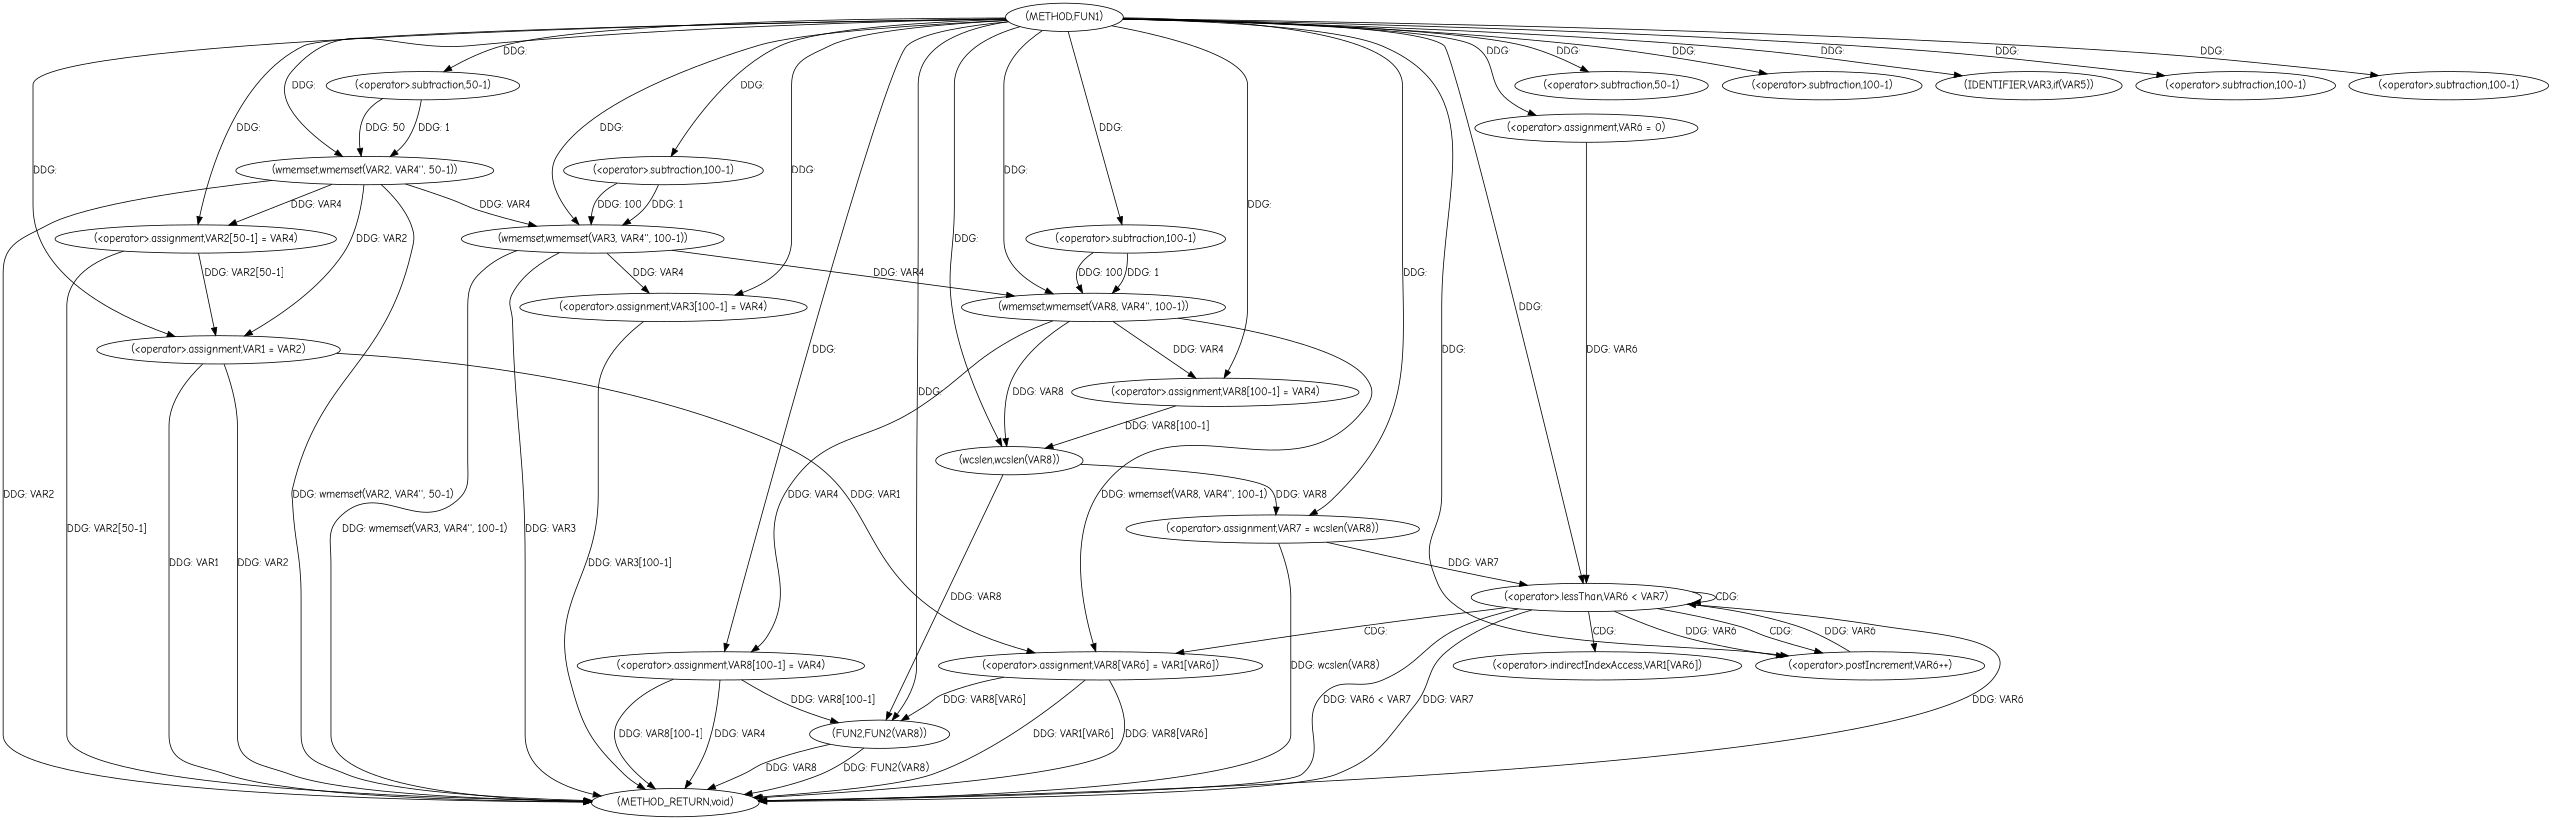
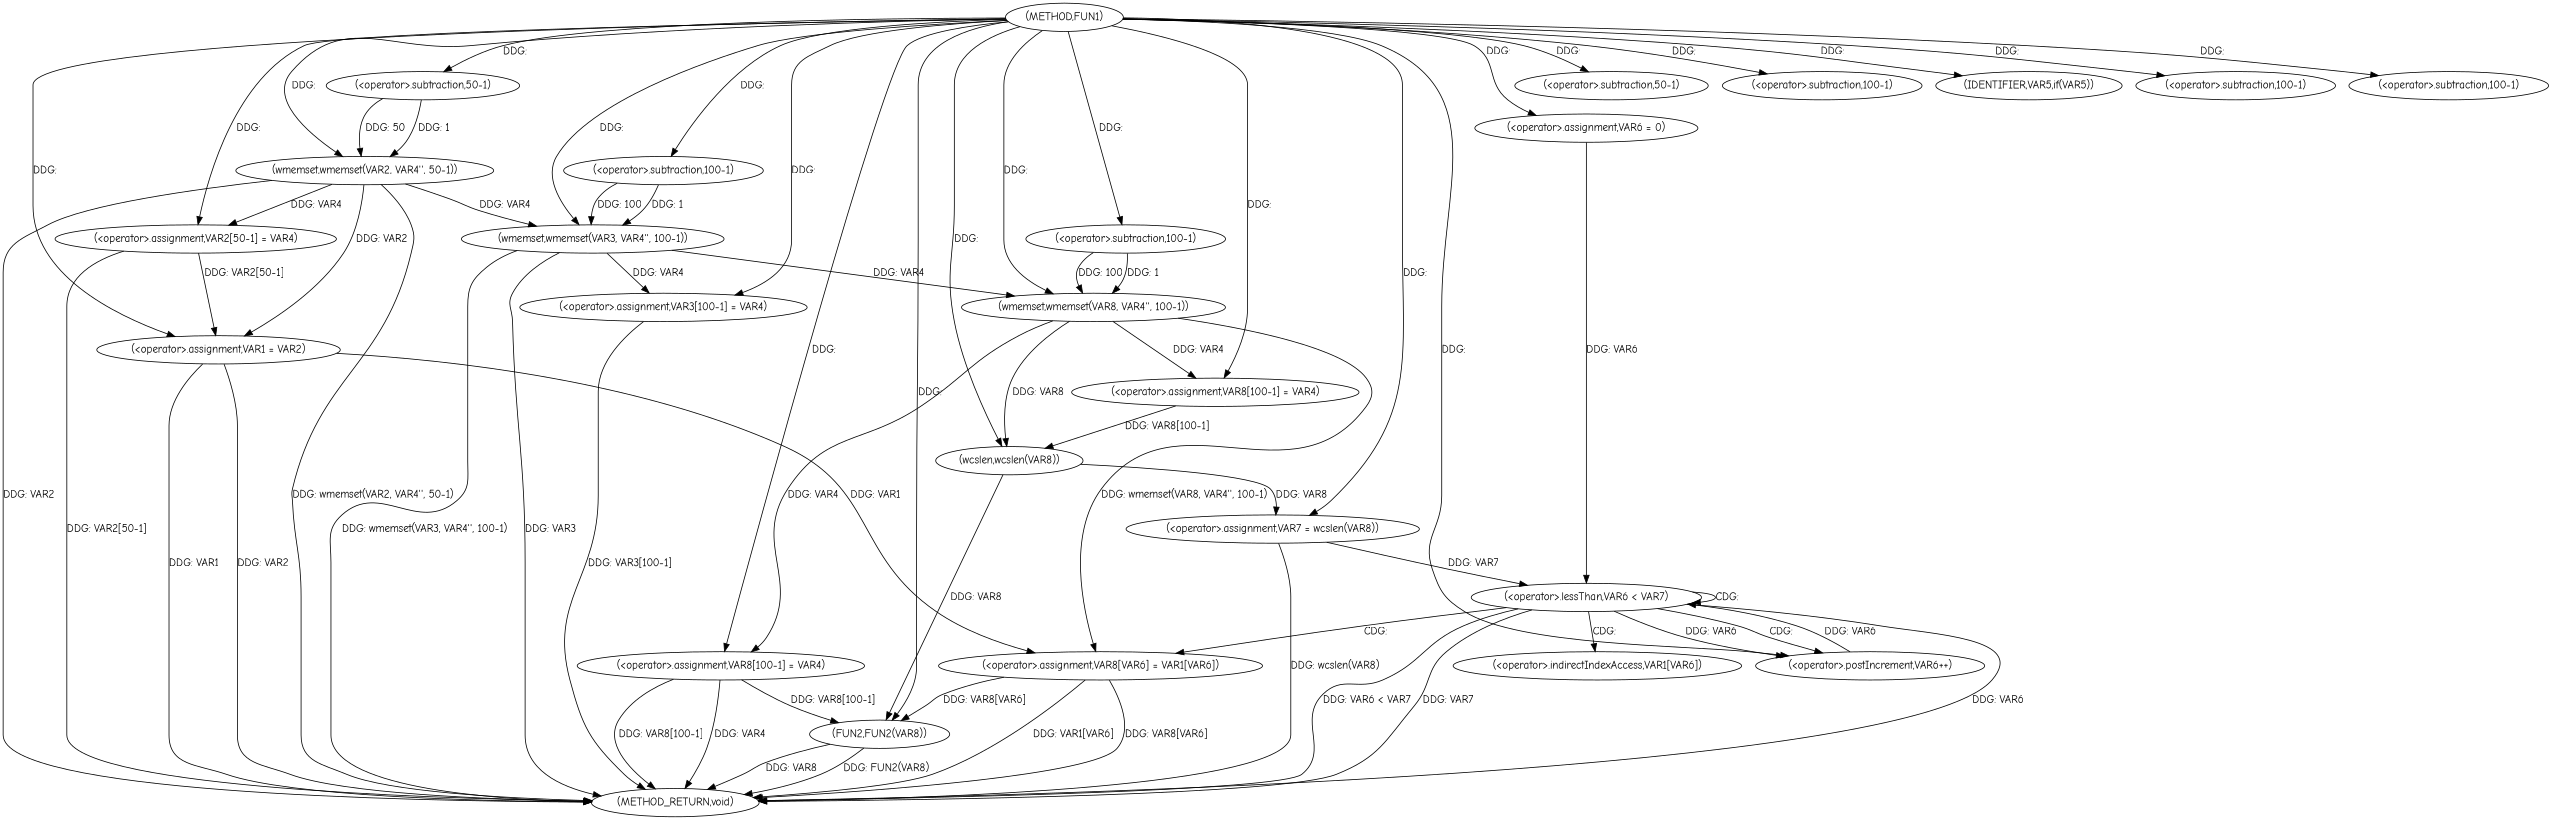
node "(IDENTIFIER,VAR3,if(VAR5))": label "(IDENTIFIER,VAR3,if(VAR5))" -> "(IDENTIFIER,VAR5,if(VAR5))"
edge "(METHOD,FUN1)" -> "(<operator>.lessThan,VAR6 < VAR7)": removed, label "DDG:"
